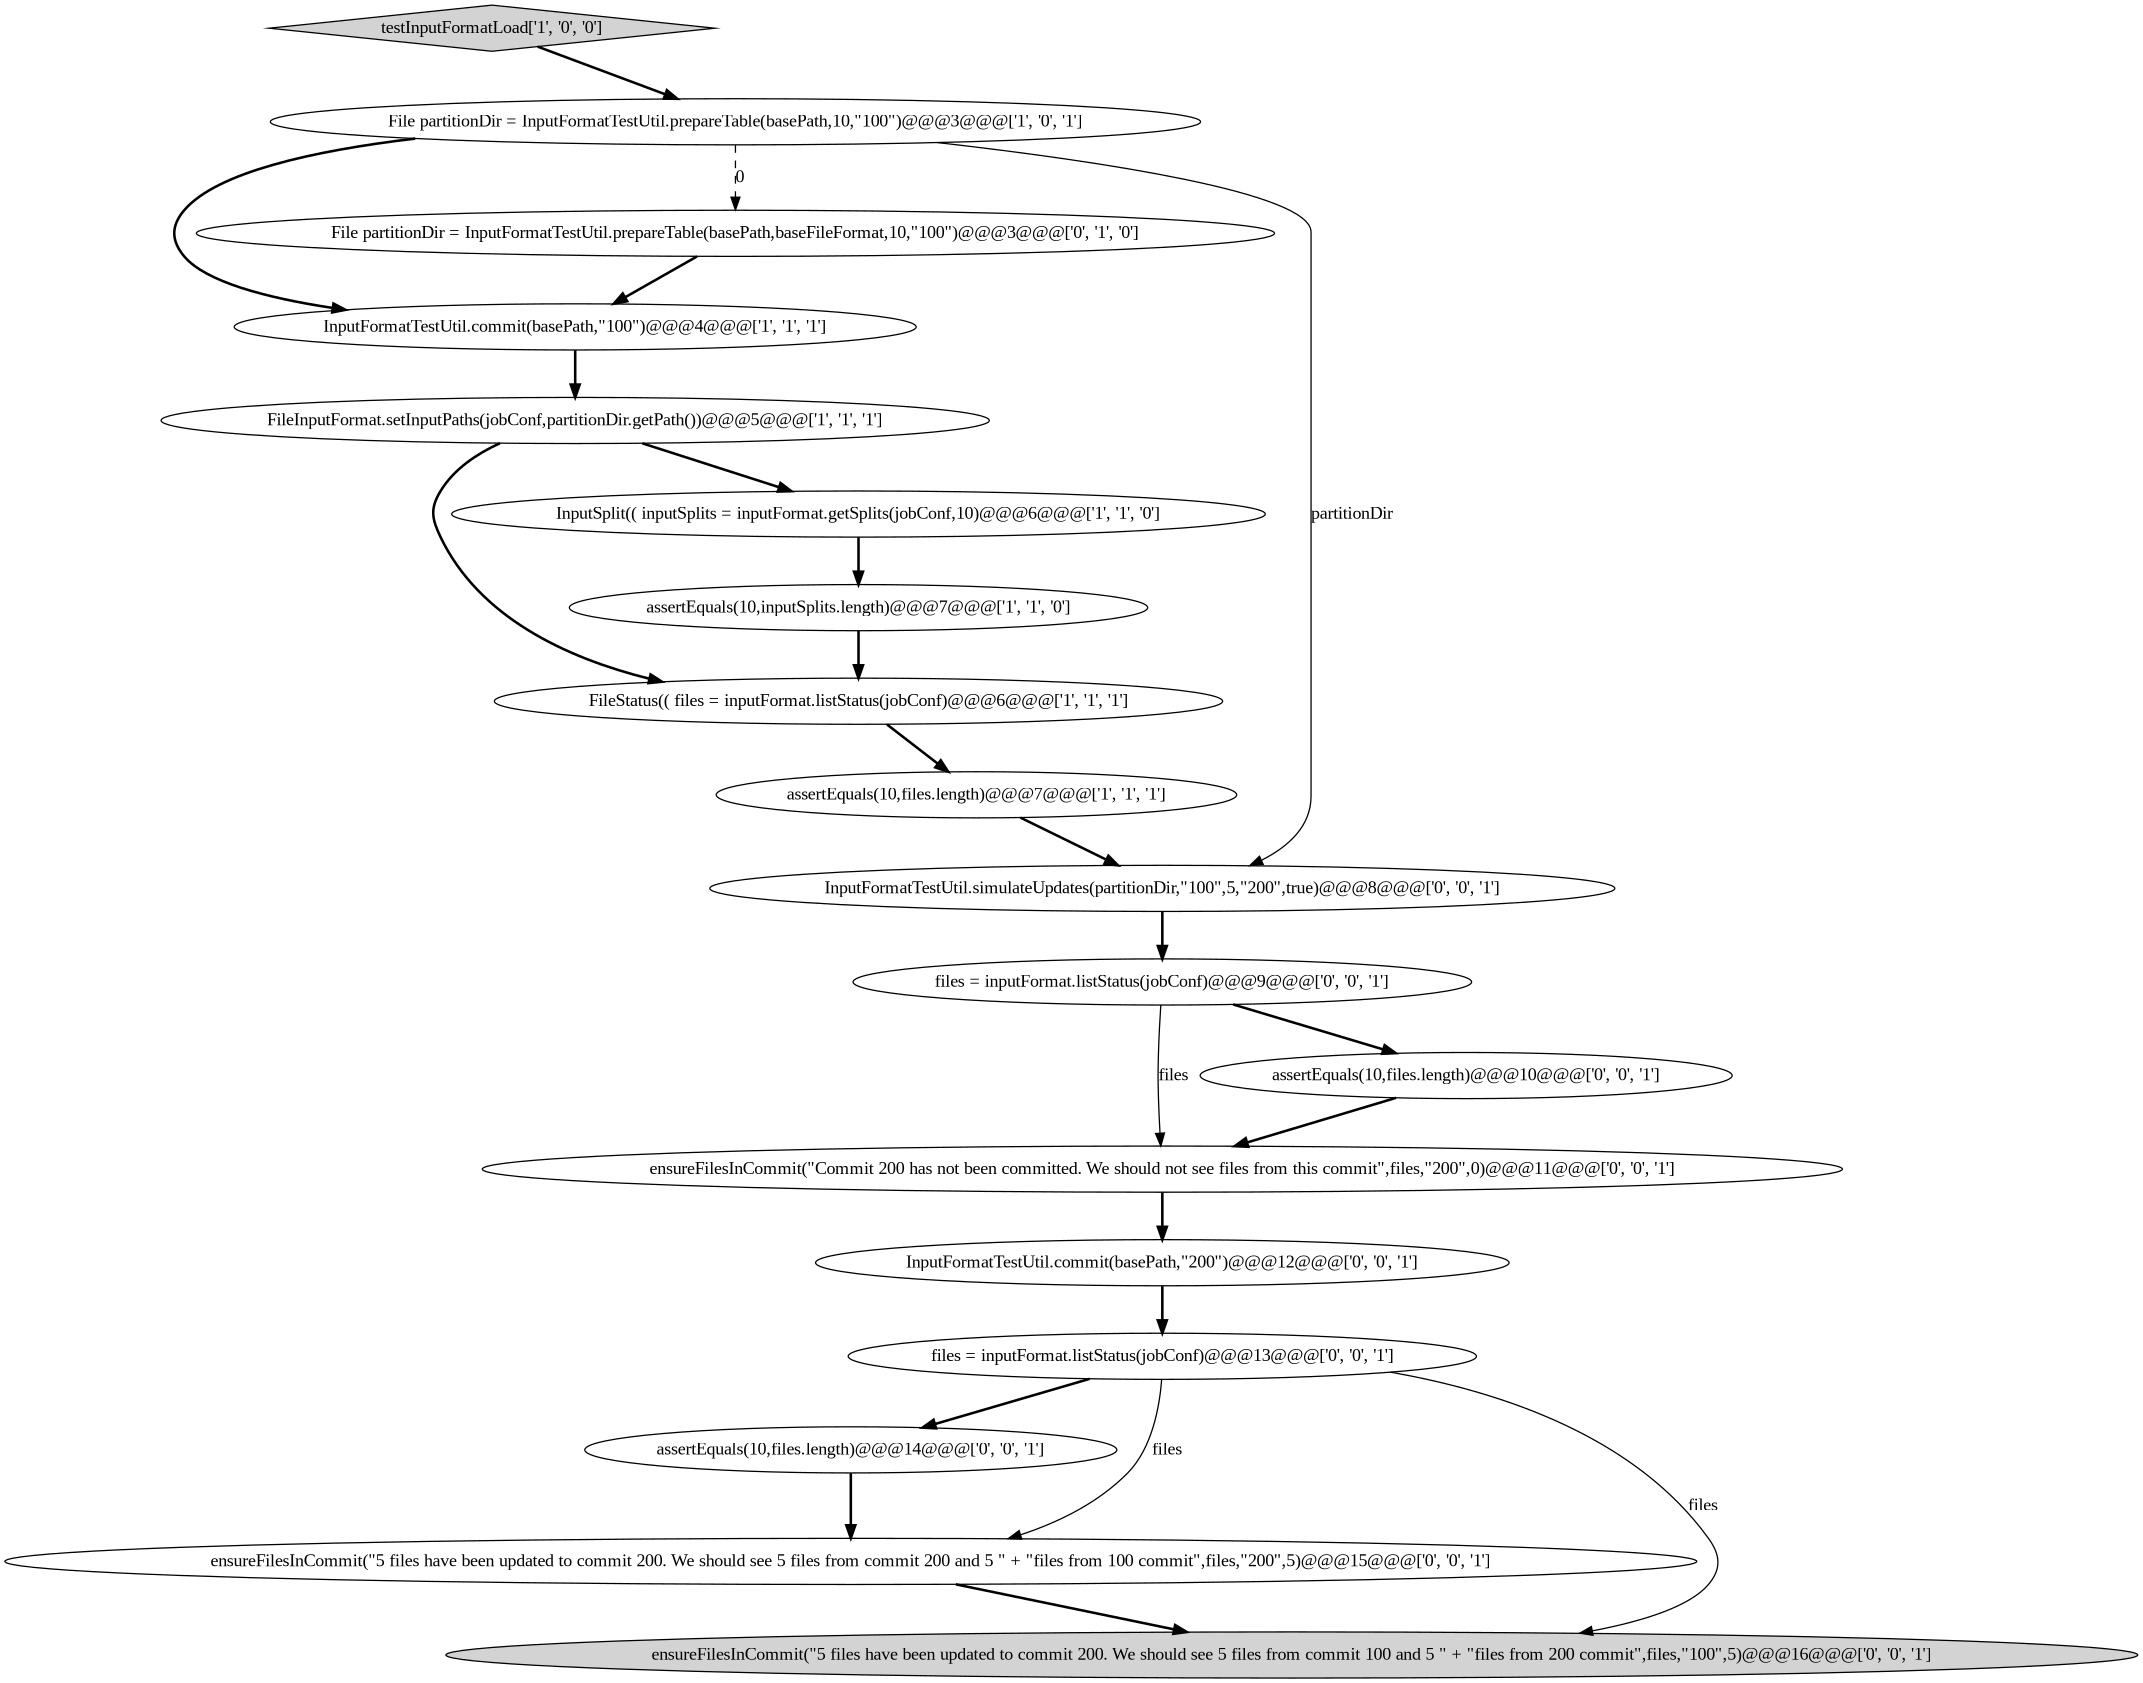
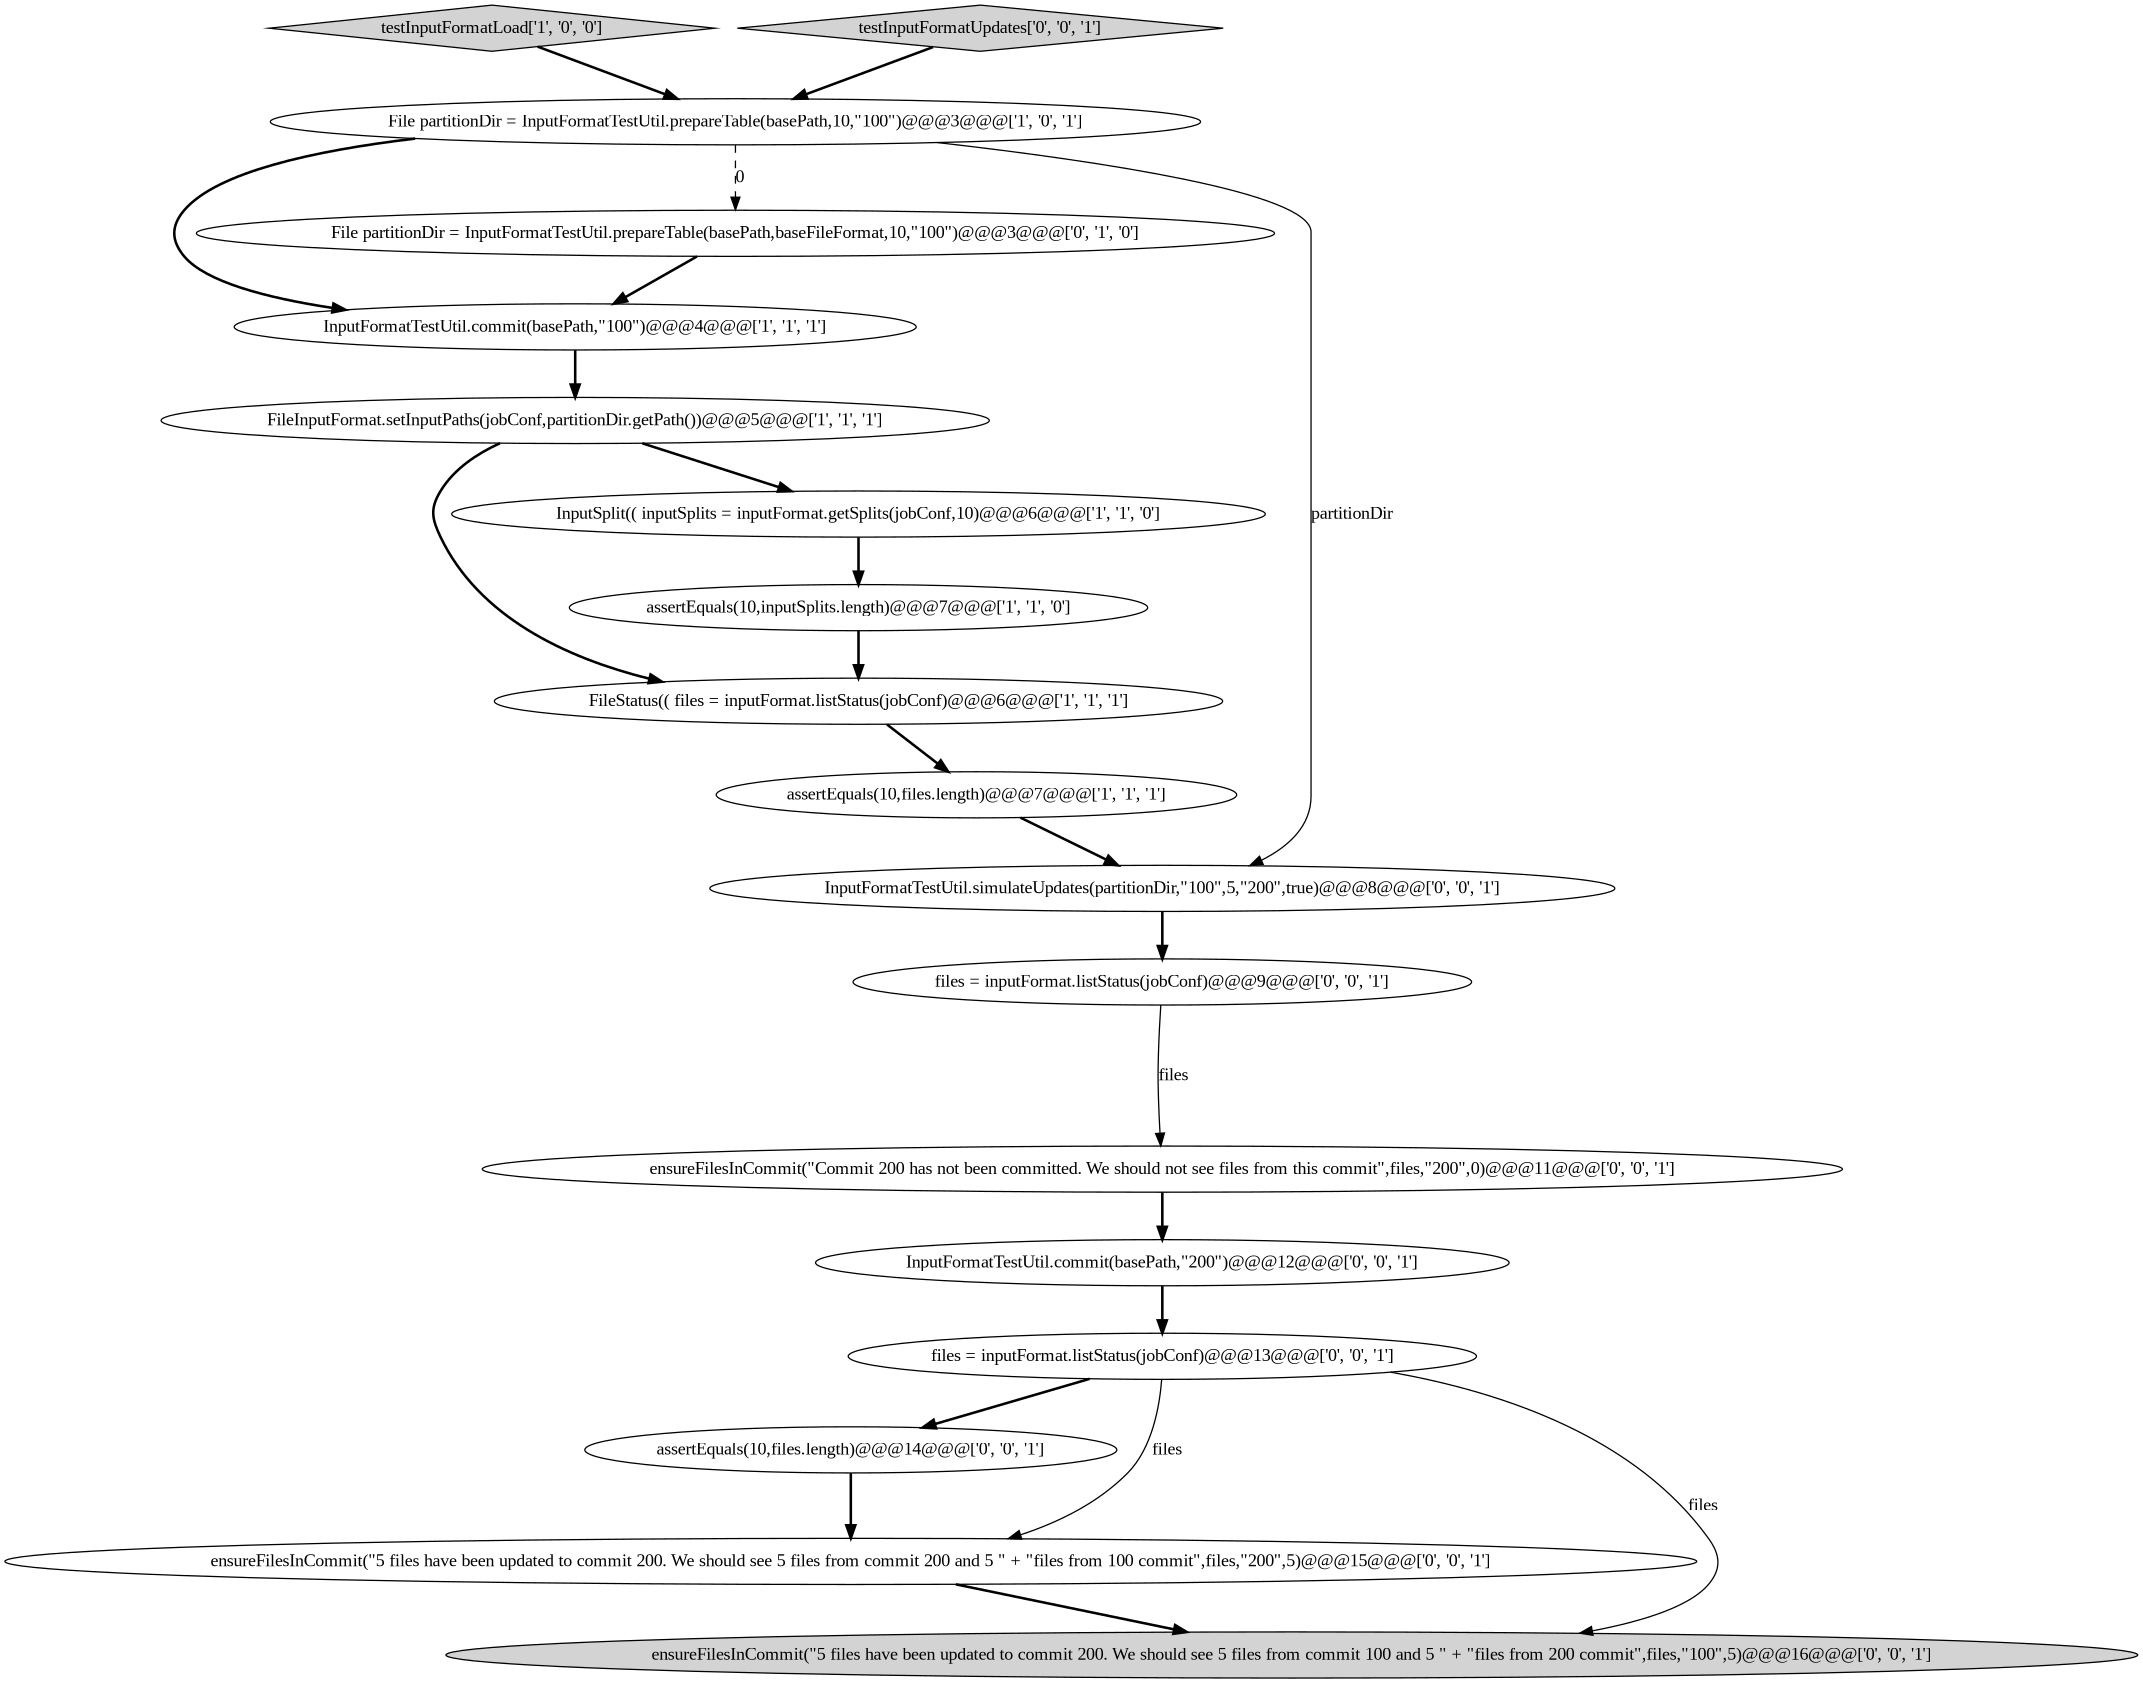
node "testInputFormatUpdates['0', '0', '1']": added
node "assertEquals(10,files.length)@@@10@@@['0', '0', '1']": removed
